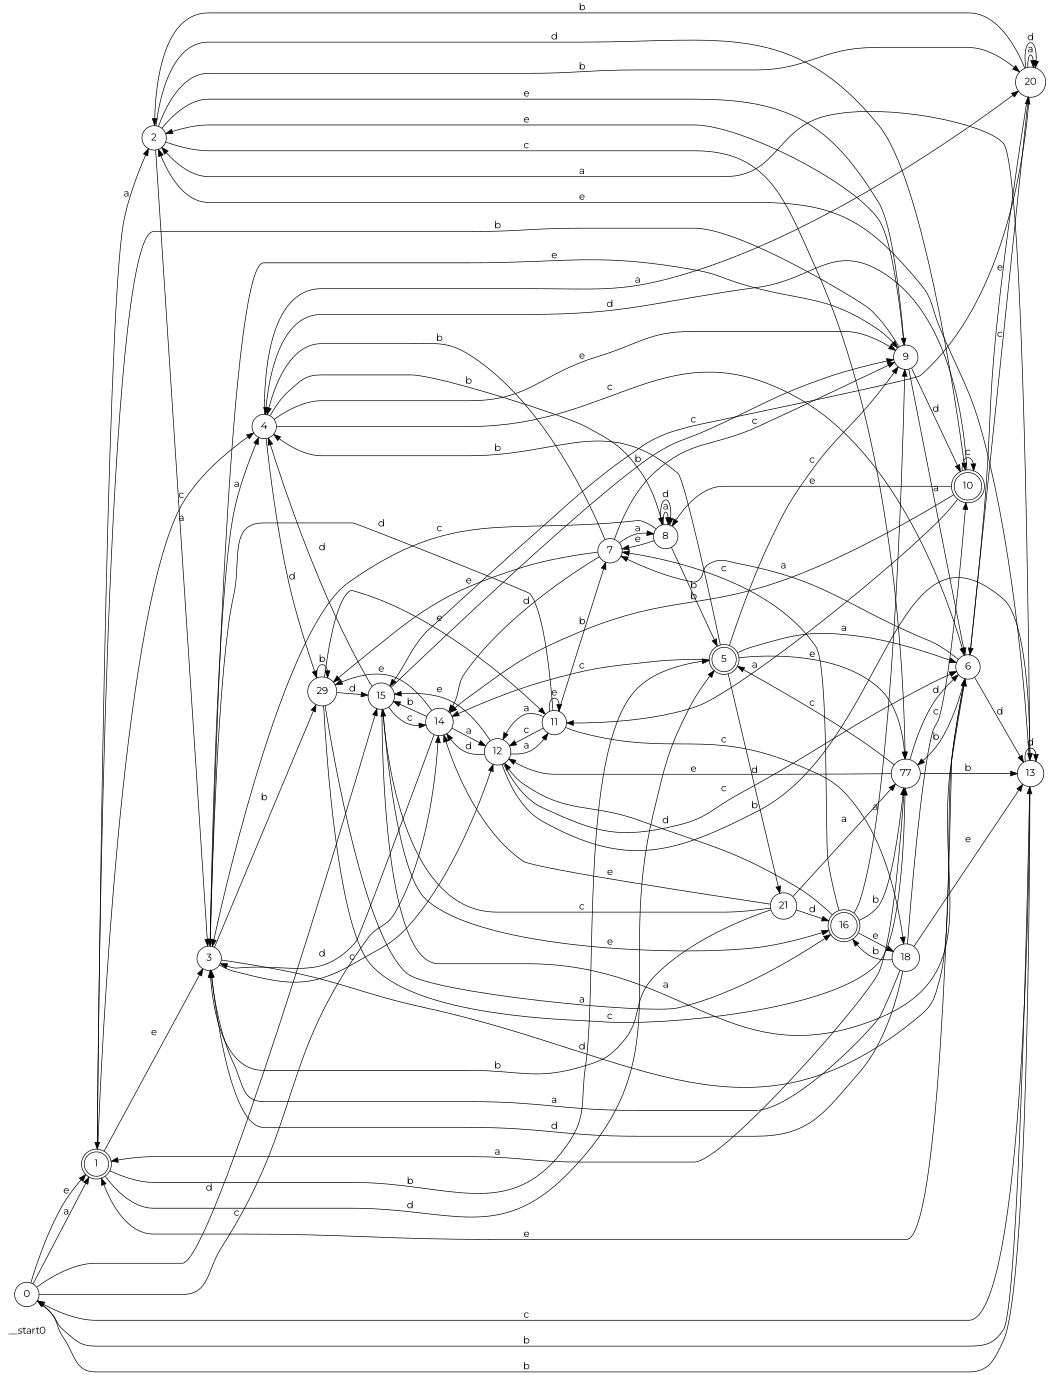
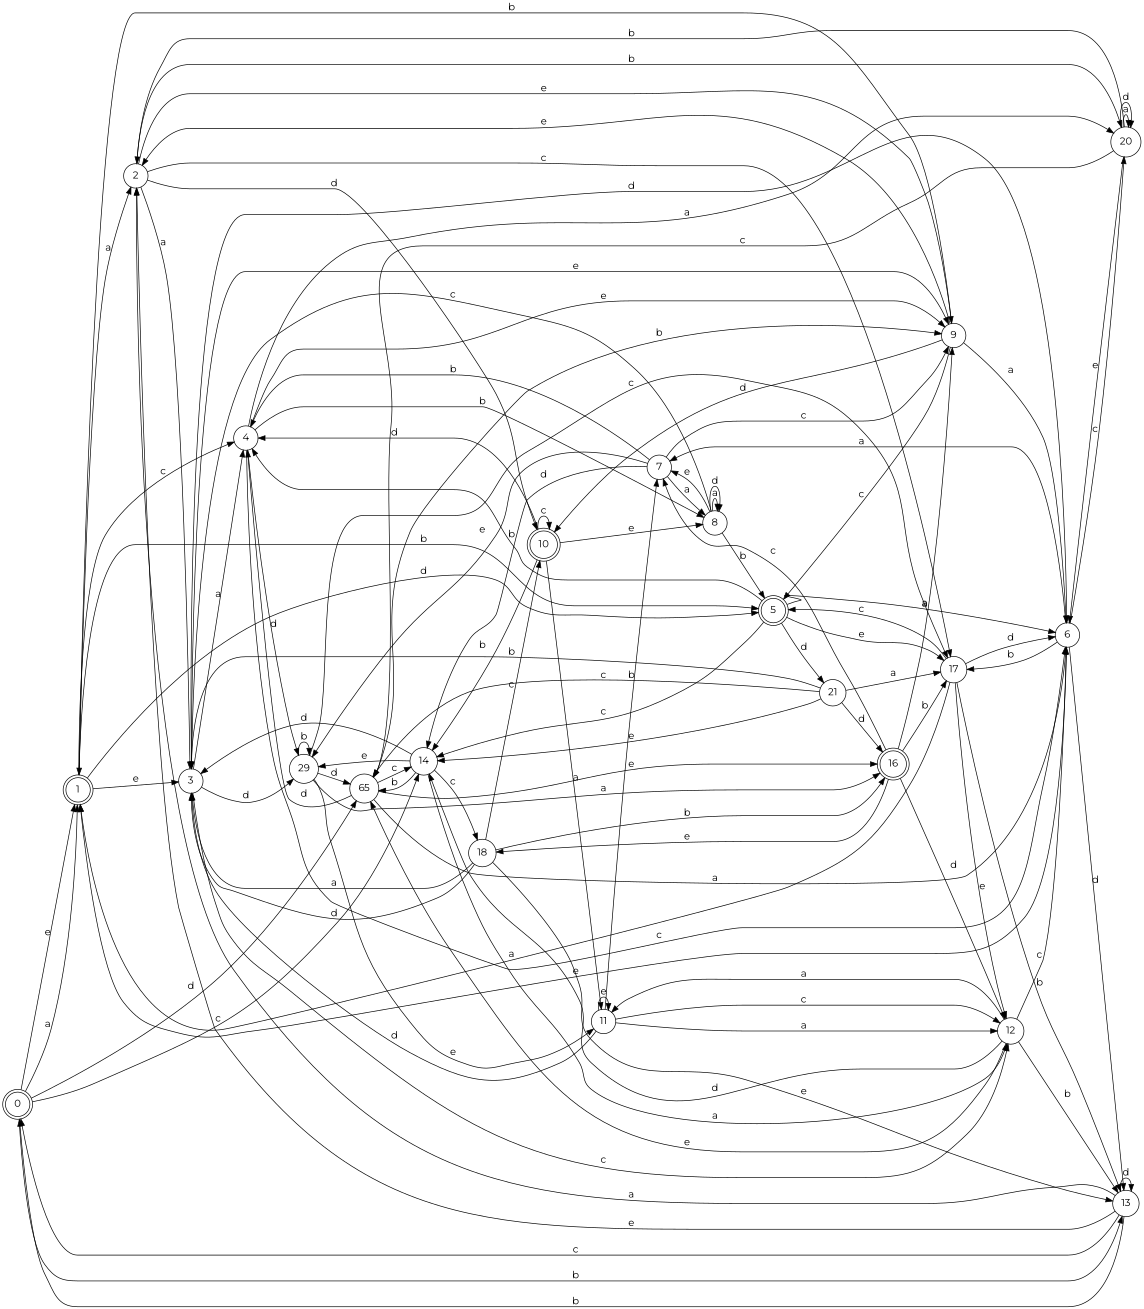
edge "5" -> "9": reversed
node "15": label "15" -> "65"
edge "11" -> "18": now "14" -> "18"
node "77": label "77" -> "17"
edge "3" -> "29": label "b" -> "d"
node "0": shape circle -> doublecircle
node "__start0": removed
